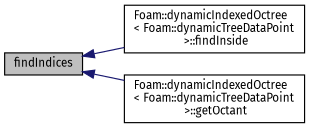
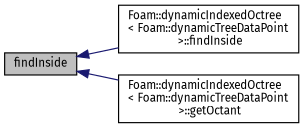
node "findIndices": label "findIndices" -> "findInside"
